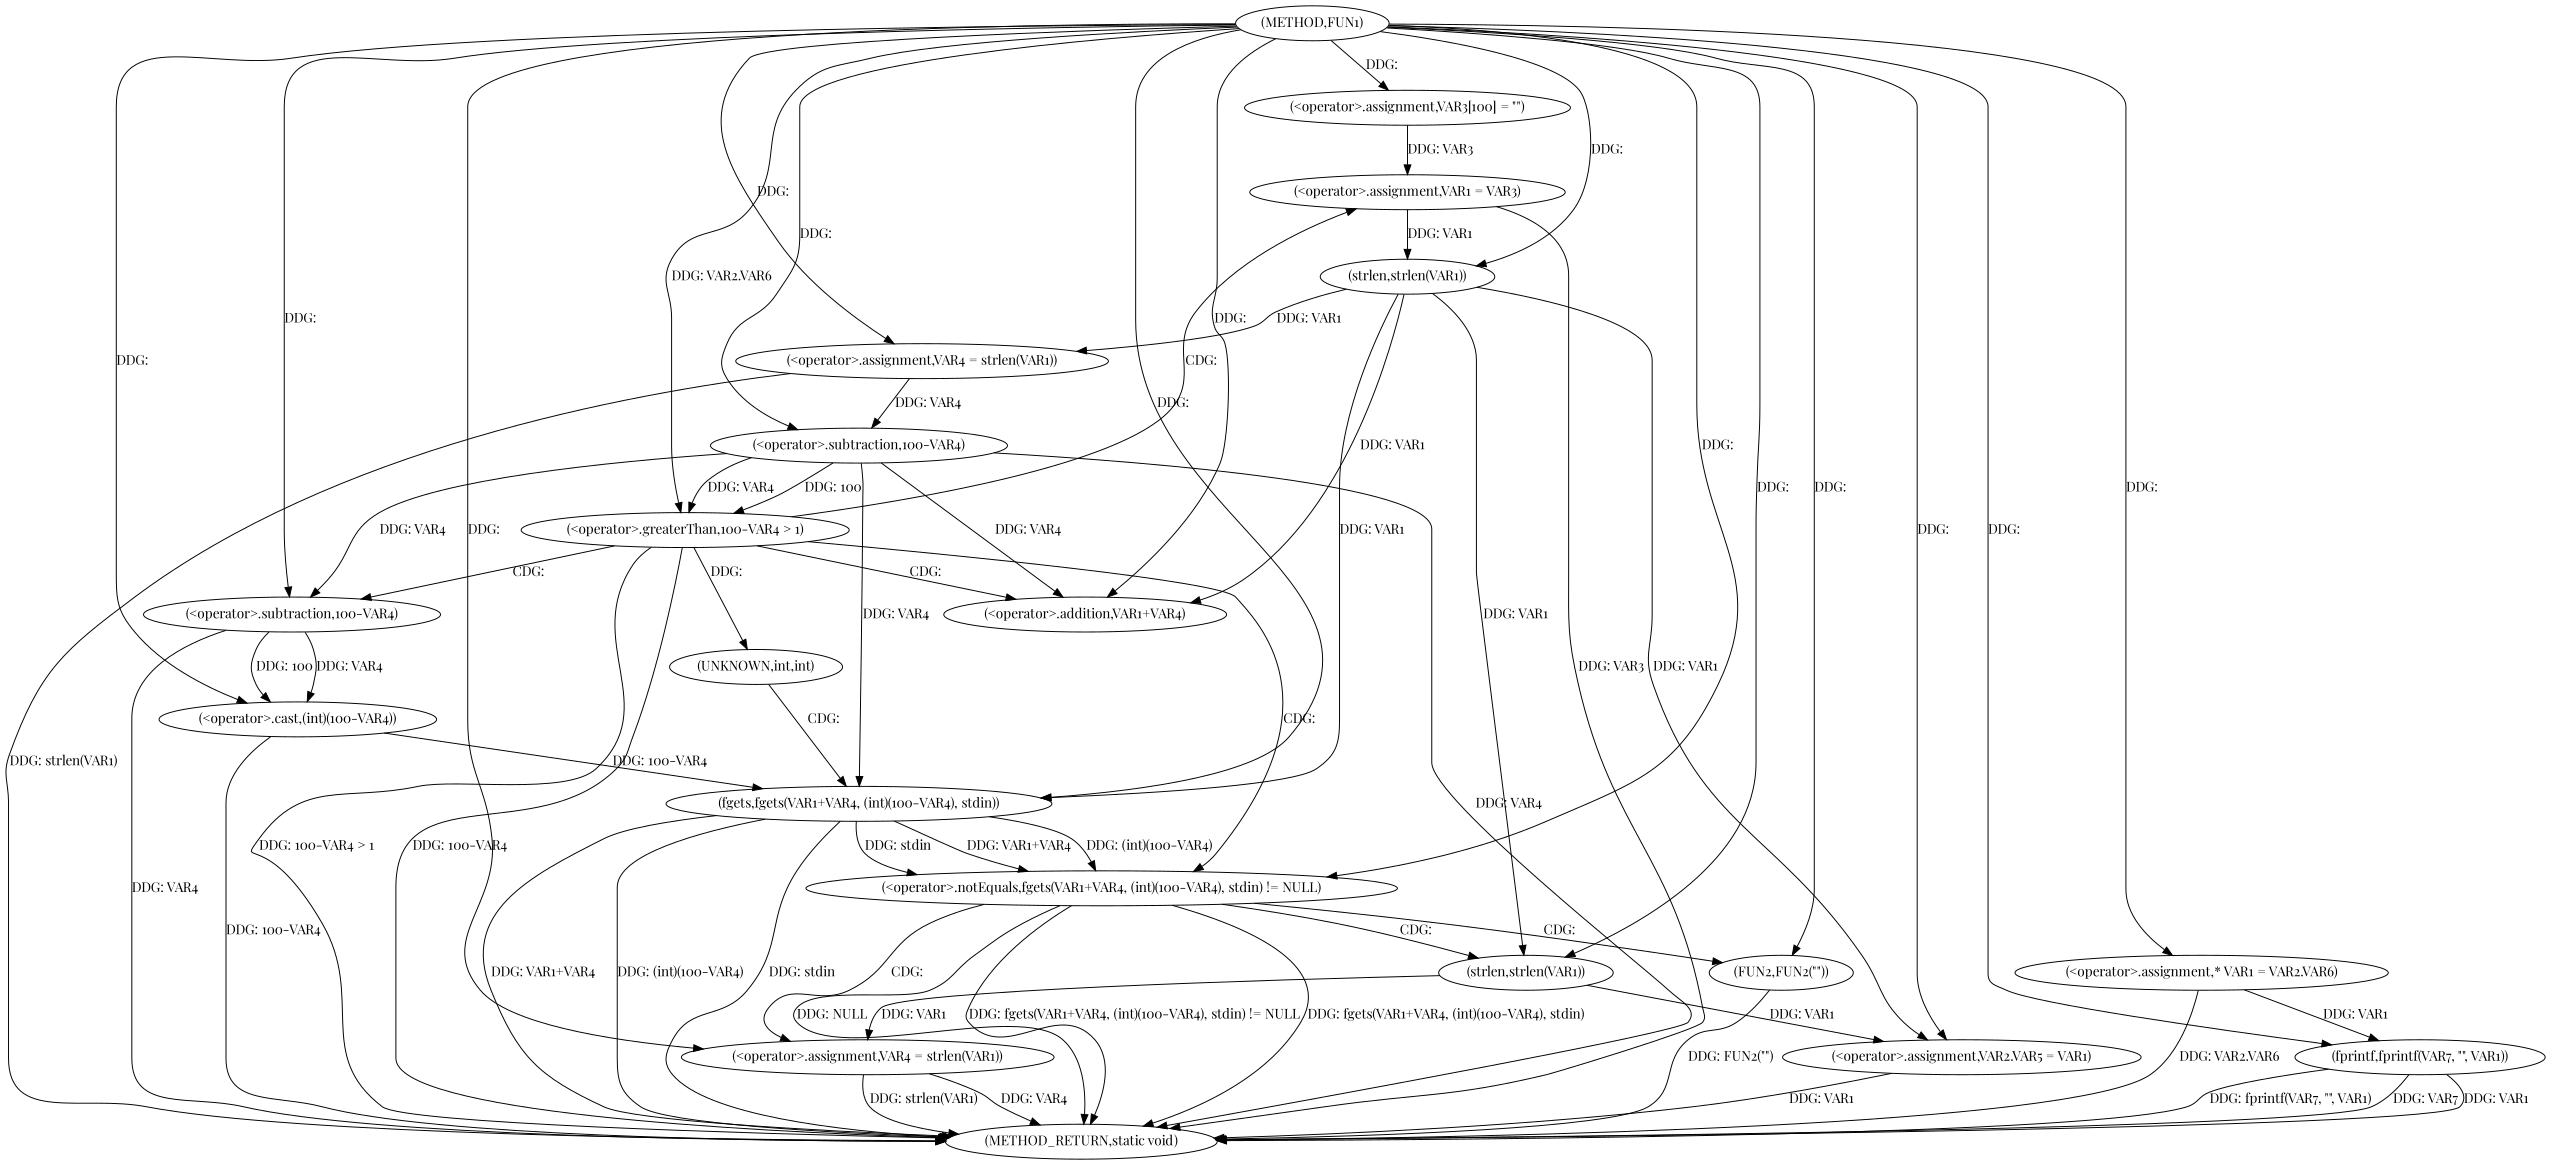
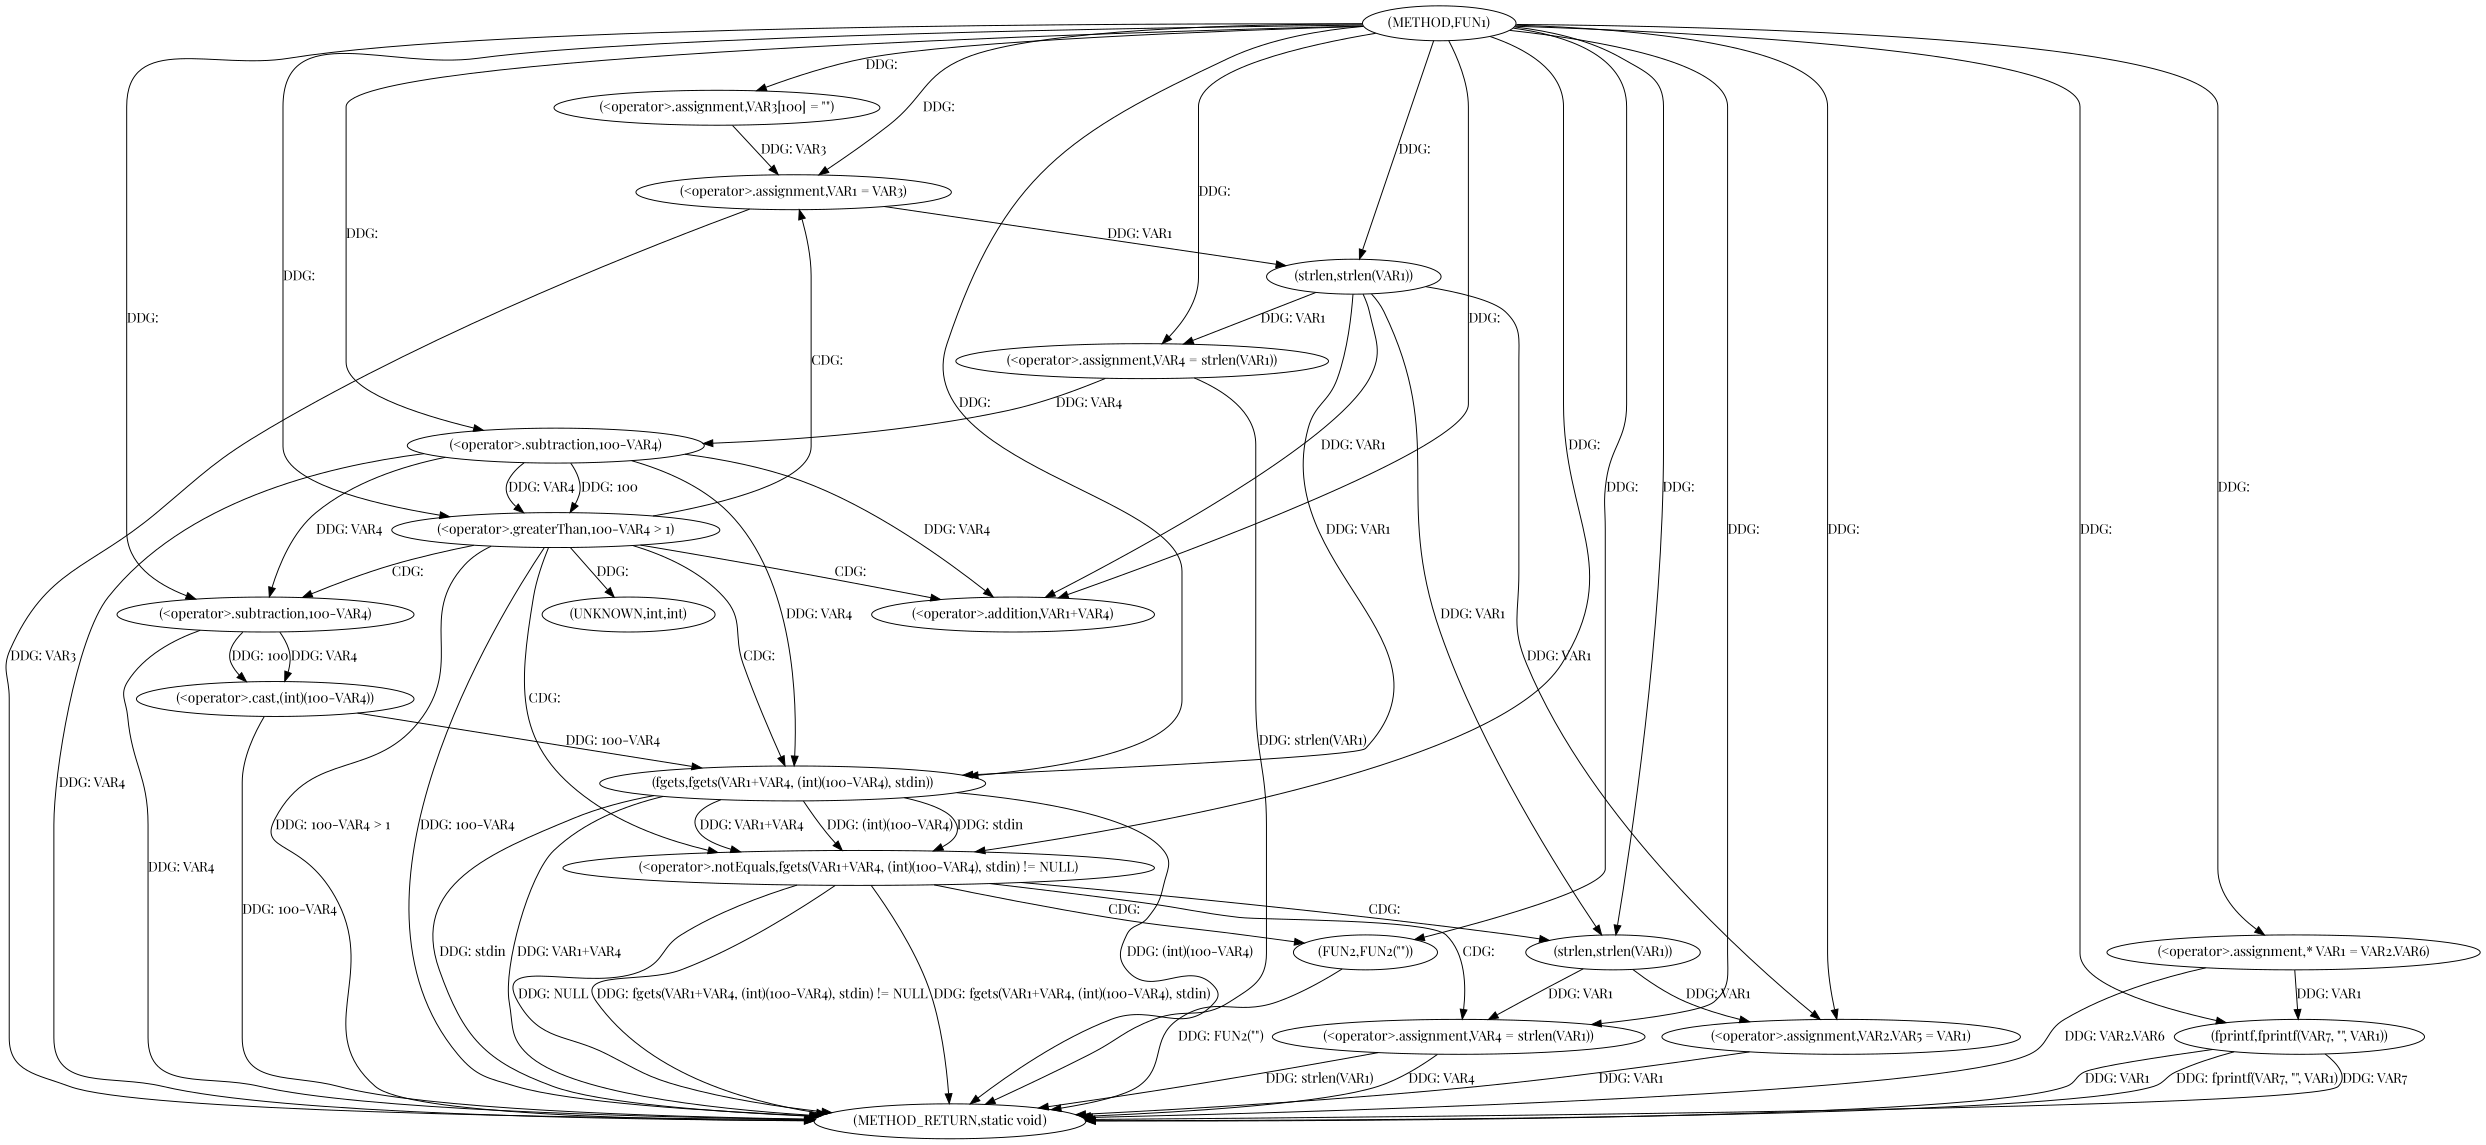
edge "(METHOD,FUN1)" -> "(<operator>.cast,(int)(100-VAR4))": now "(METHOD,FUN1)" -> "(<operator>.assignment,VAR1 = VAR3)"
edge "(METHOD,FUN1)" -> "(<operator>.greaterThan,100-VAR4 > 1)": label "DDG: VAR2.VAR6" -> "DDG: "
edge "(UNKNOWN,int,int)" -> "(fgets,fgets(VAR1+VAR4, (int)(100-VAR4), stdin))": now "(<operator>.greaterThan,100-VAR4 > 1)" -> "(fgets,fgets(VAR1+VAR4, (int)(100-VAR4), stdin))"
